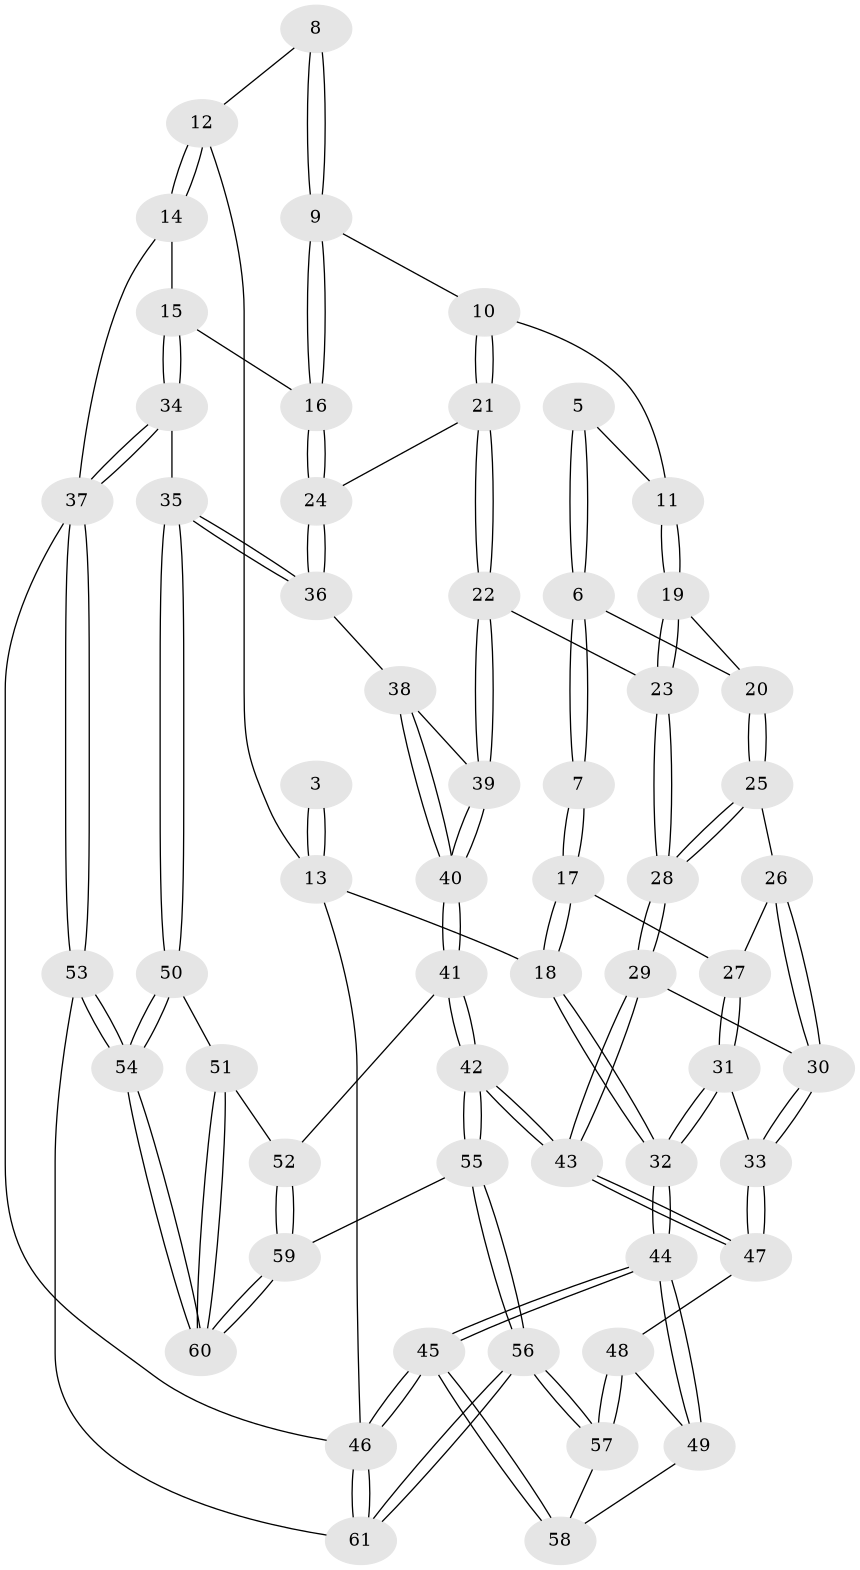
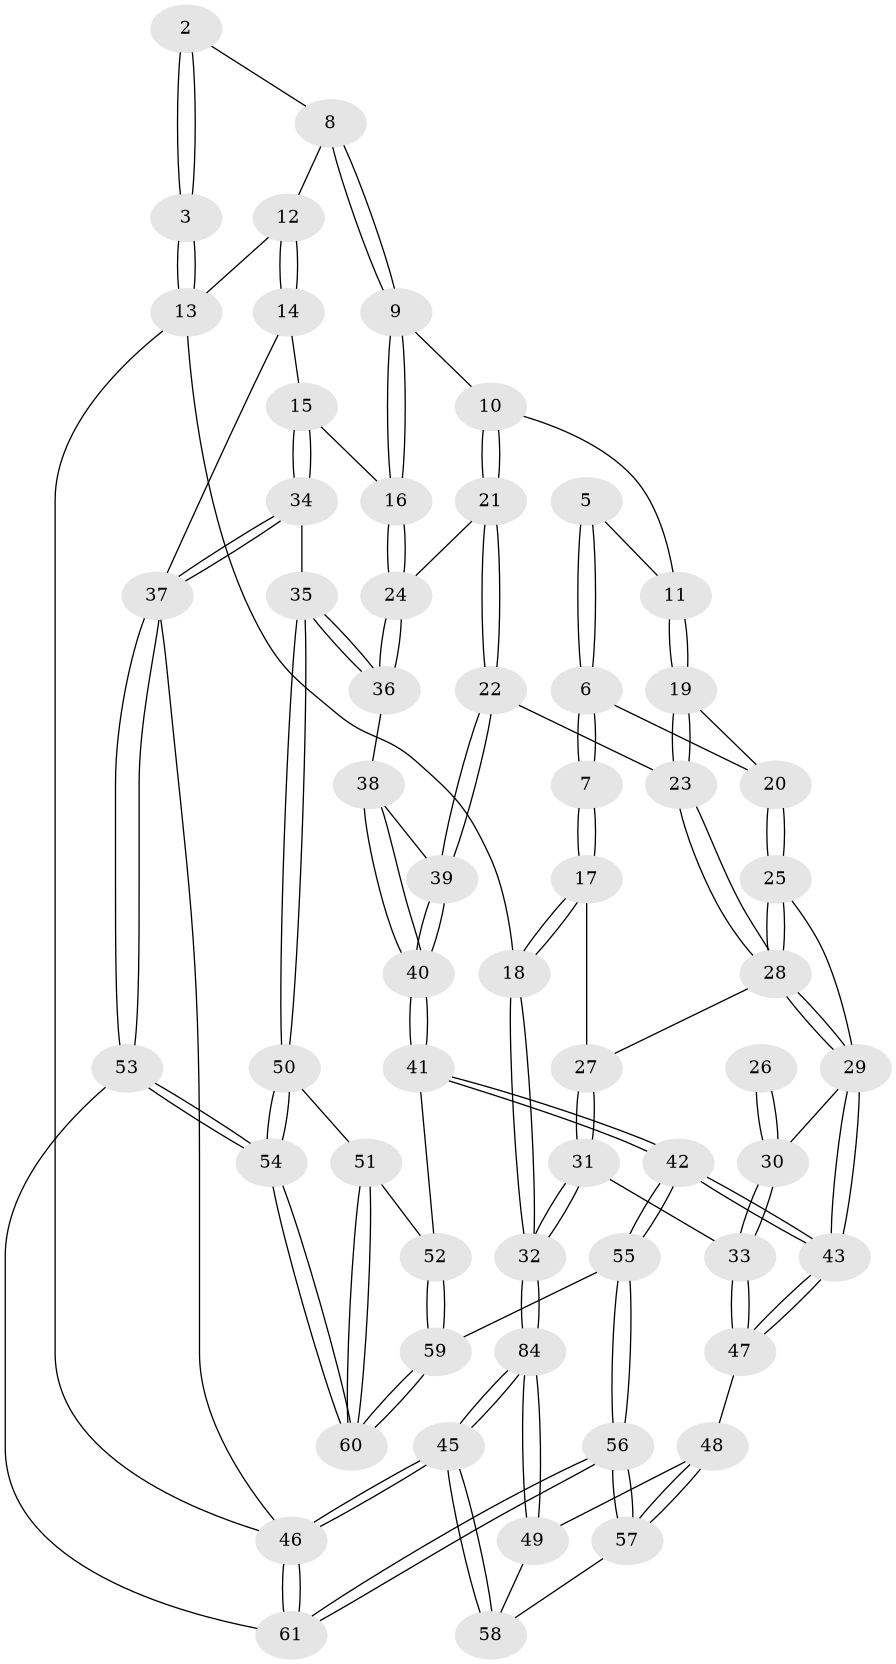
node "2": added
edge "25" -- "26": now "25" -- "29"
edge "26" -- "27": now "28" -- "27"
node "44": label "44" -> "84"
